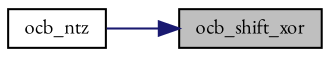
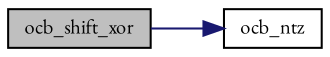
edge "ocb_ntz" -> "ocb_shift_xor": reversed
